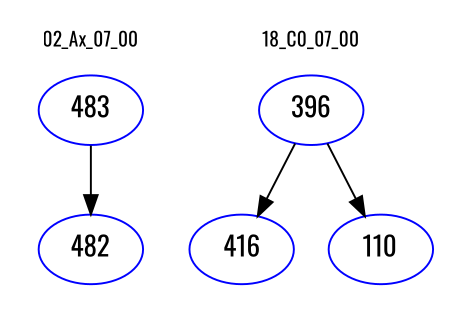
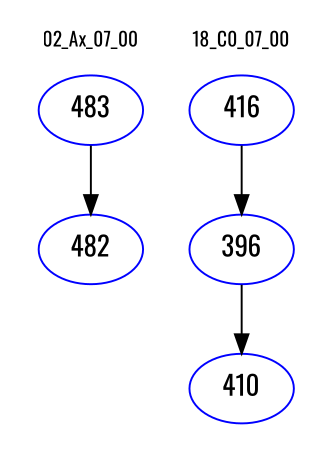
edge "396" -> "416": reversed
node "110": label "110" -> "410"
